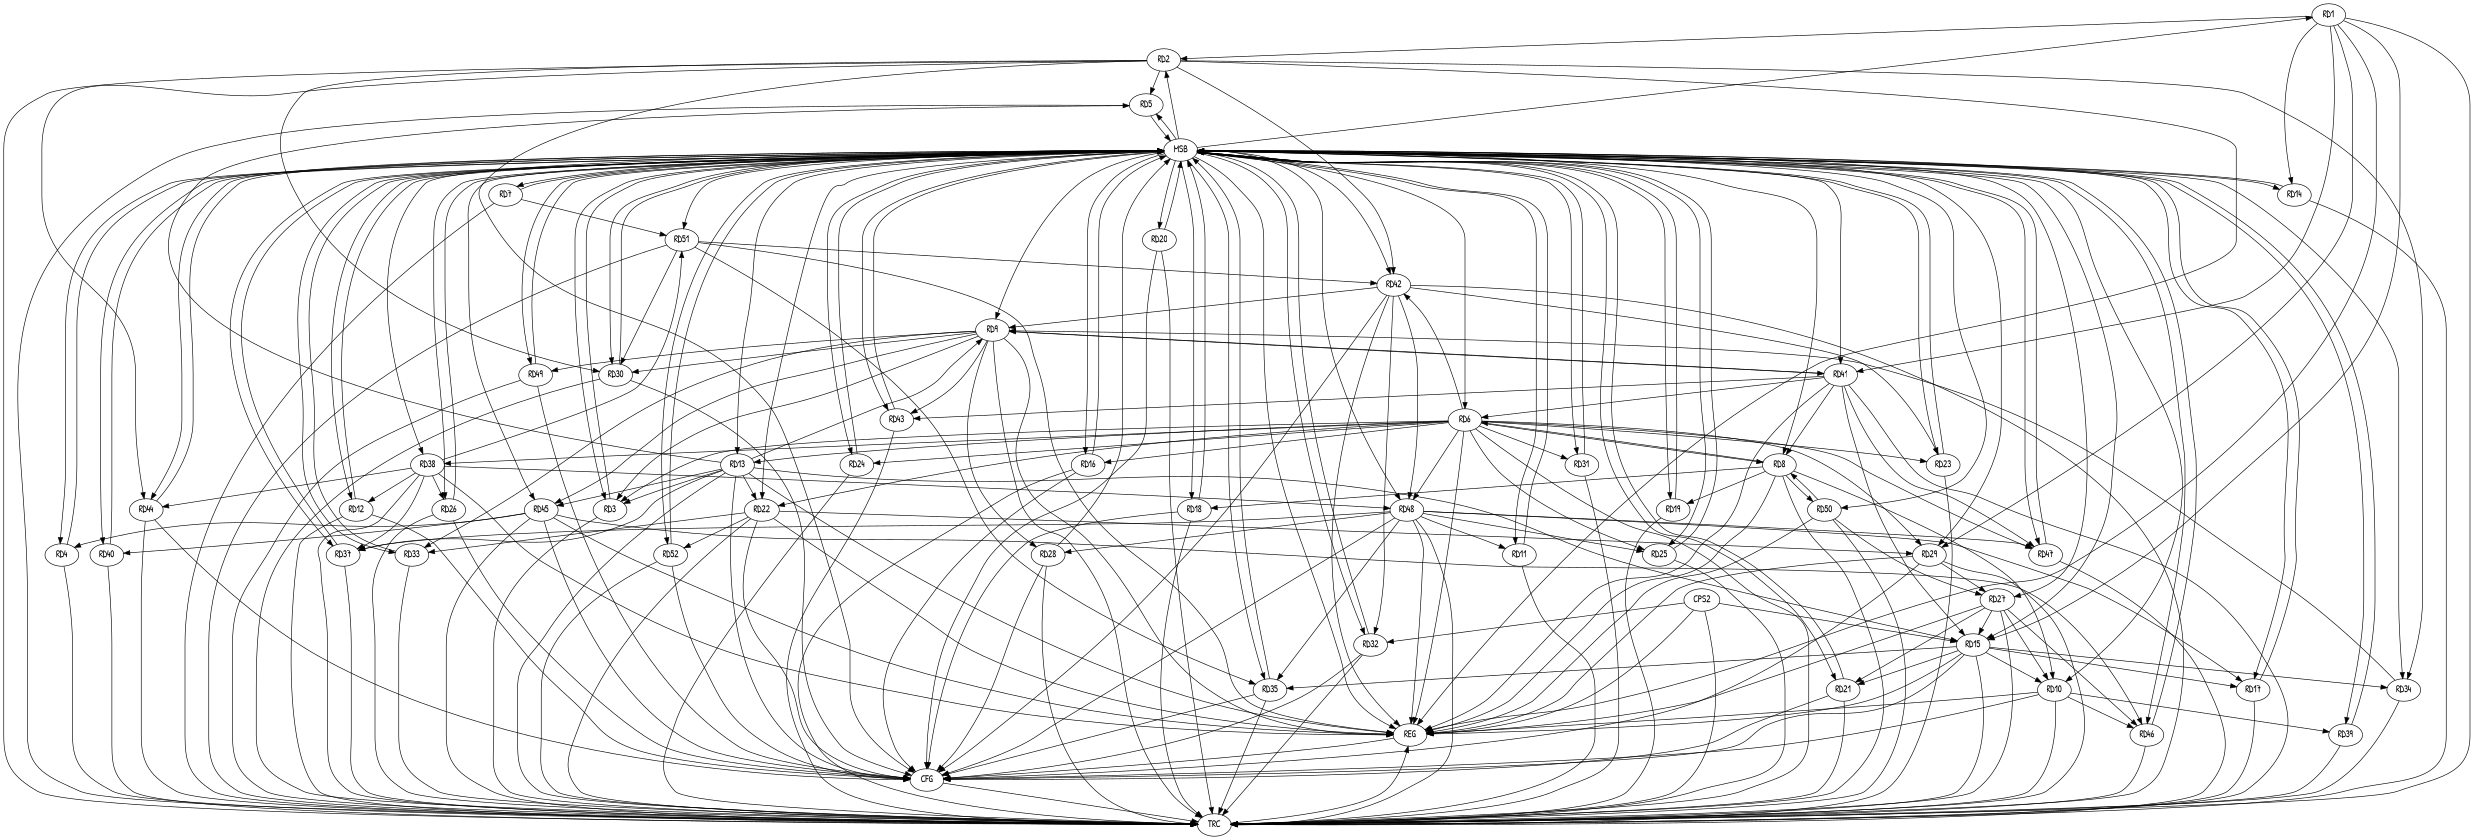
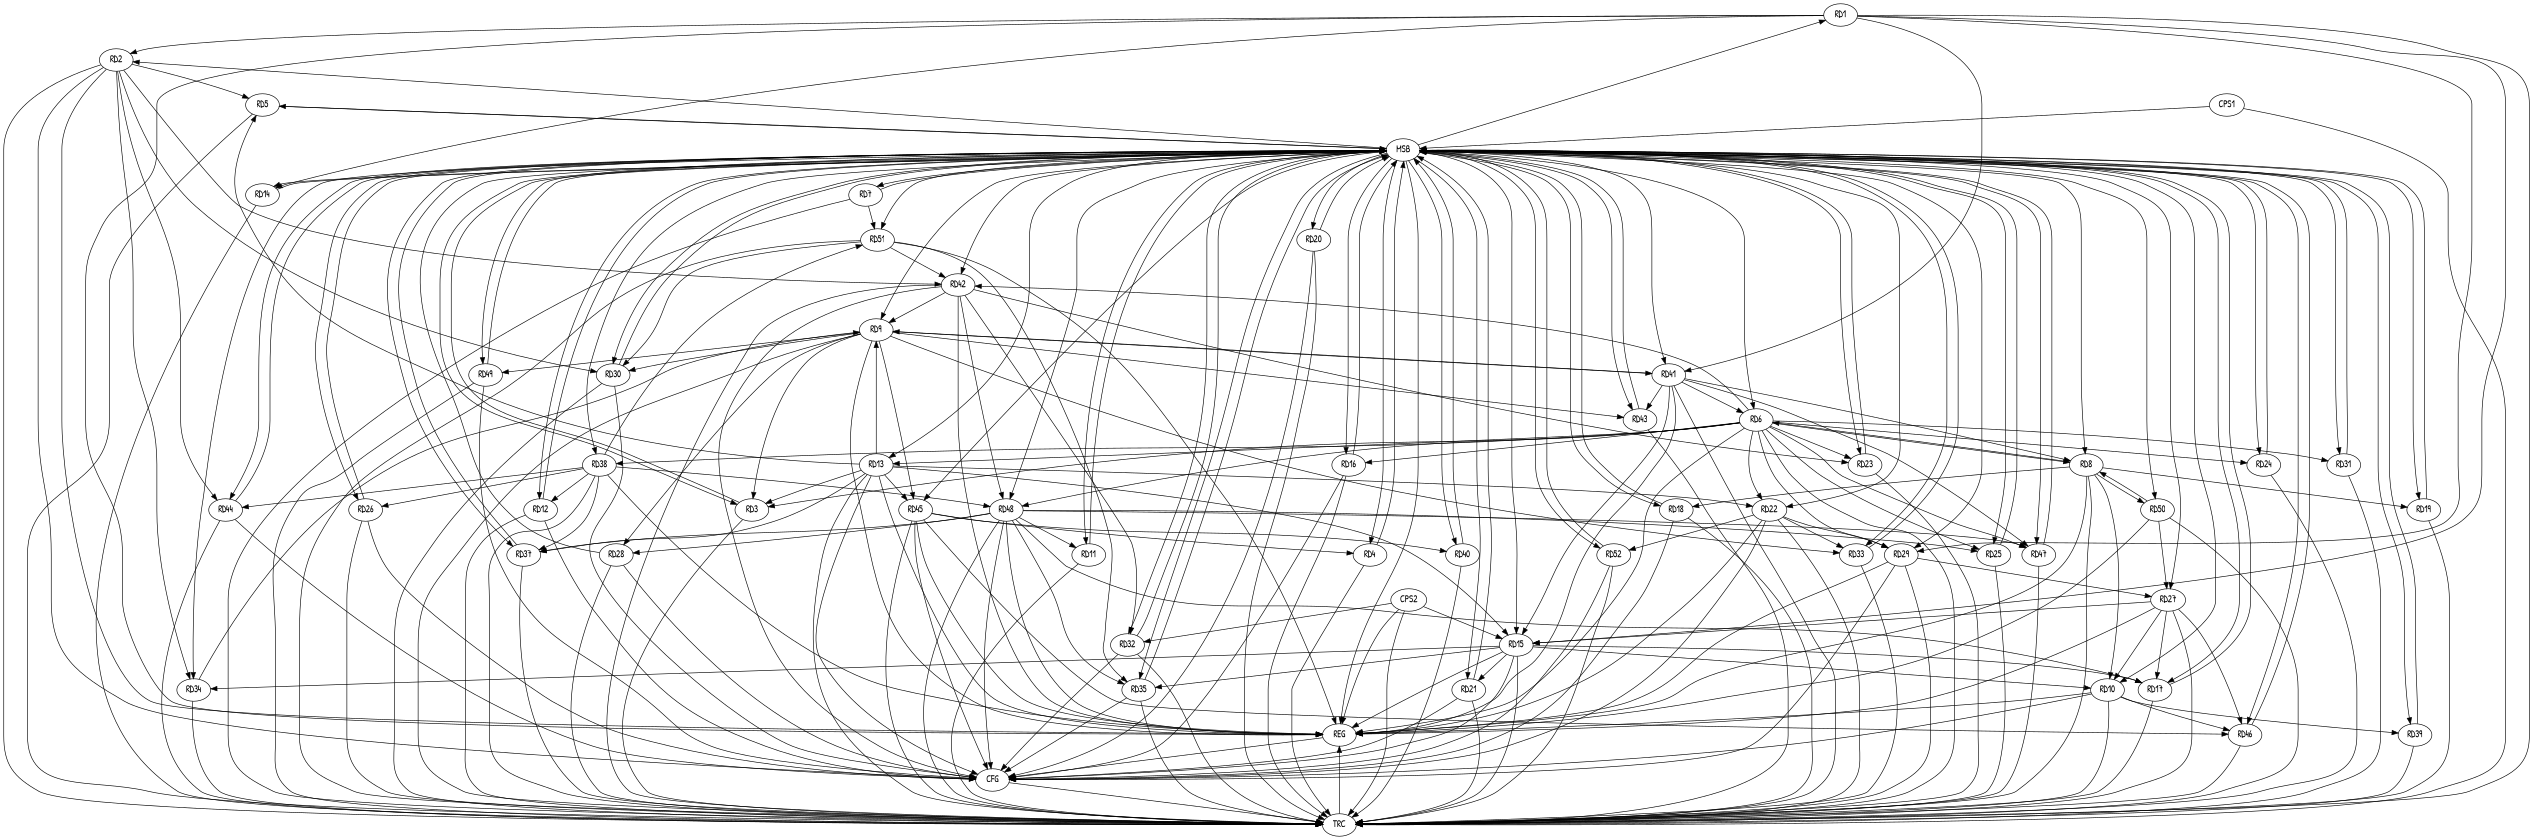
node "CPS1": added
edge "RD27" -> "RD21": now "RD27" -> "RD17"
